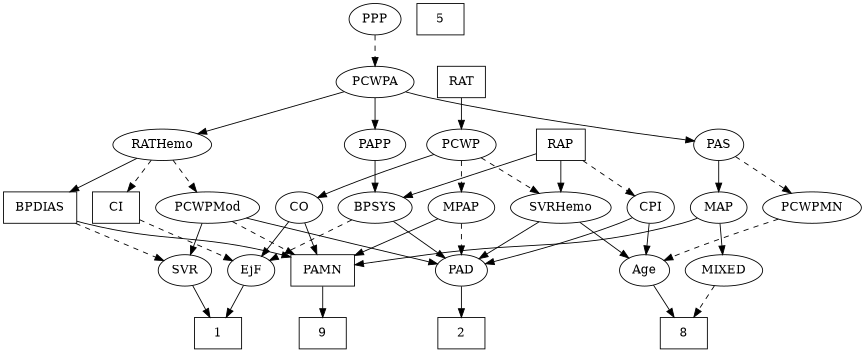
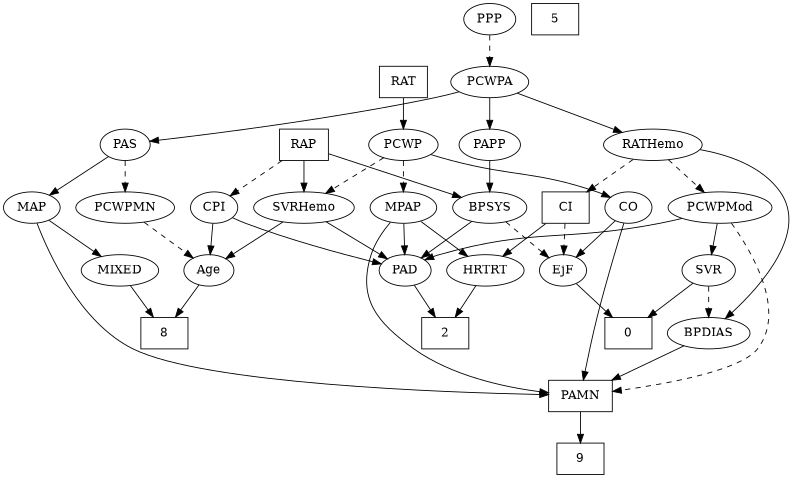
node "BPDIAS": shape box -> ellipse
edge "MPAP" -> "PAD": style dashed -> solid
edge "BPDIAS" -> "SVR": reversed
node "HRTRT": added
edge "MIXED" -> "8": style dashed -> solid
node "1": label "1" -> "0"
